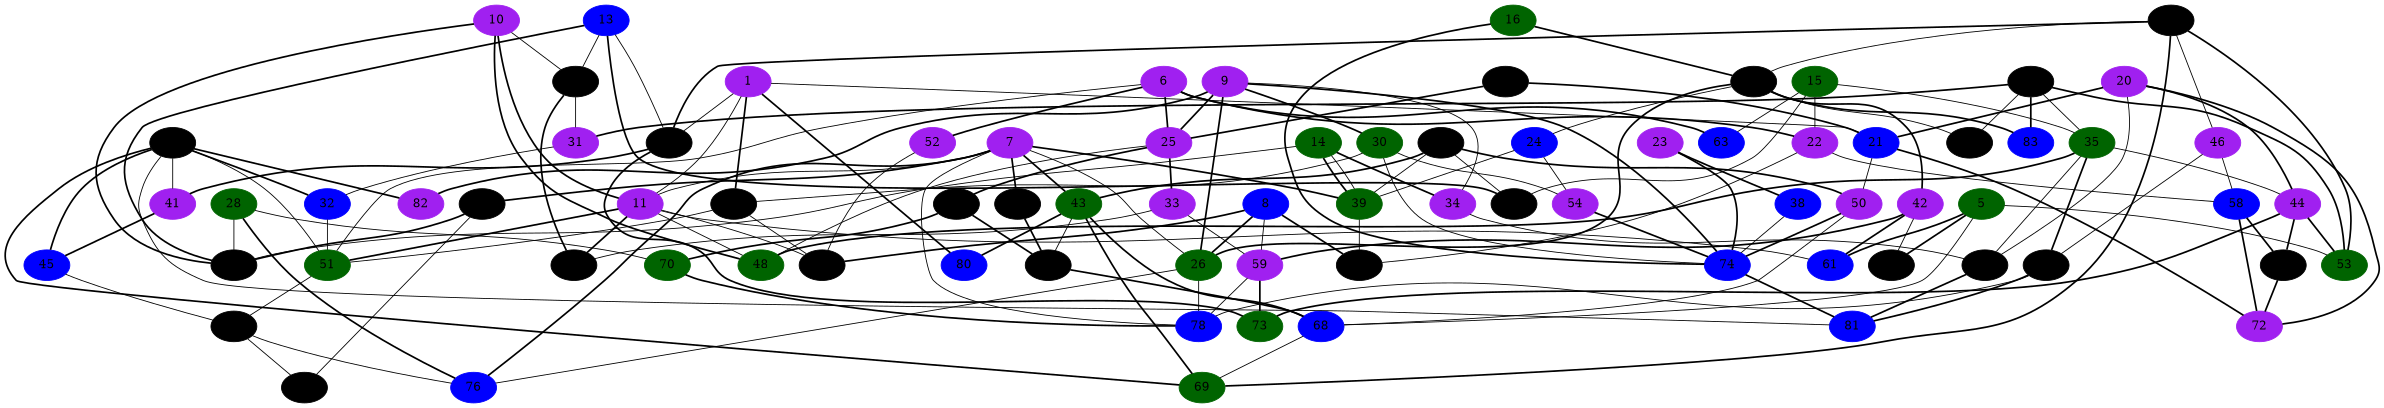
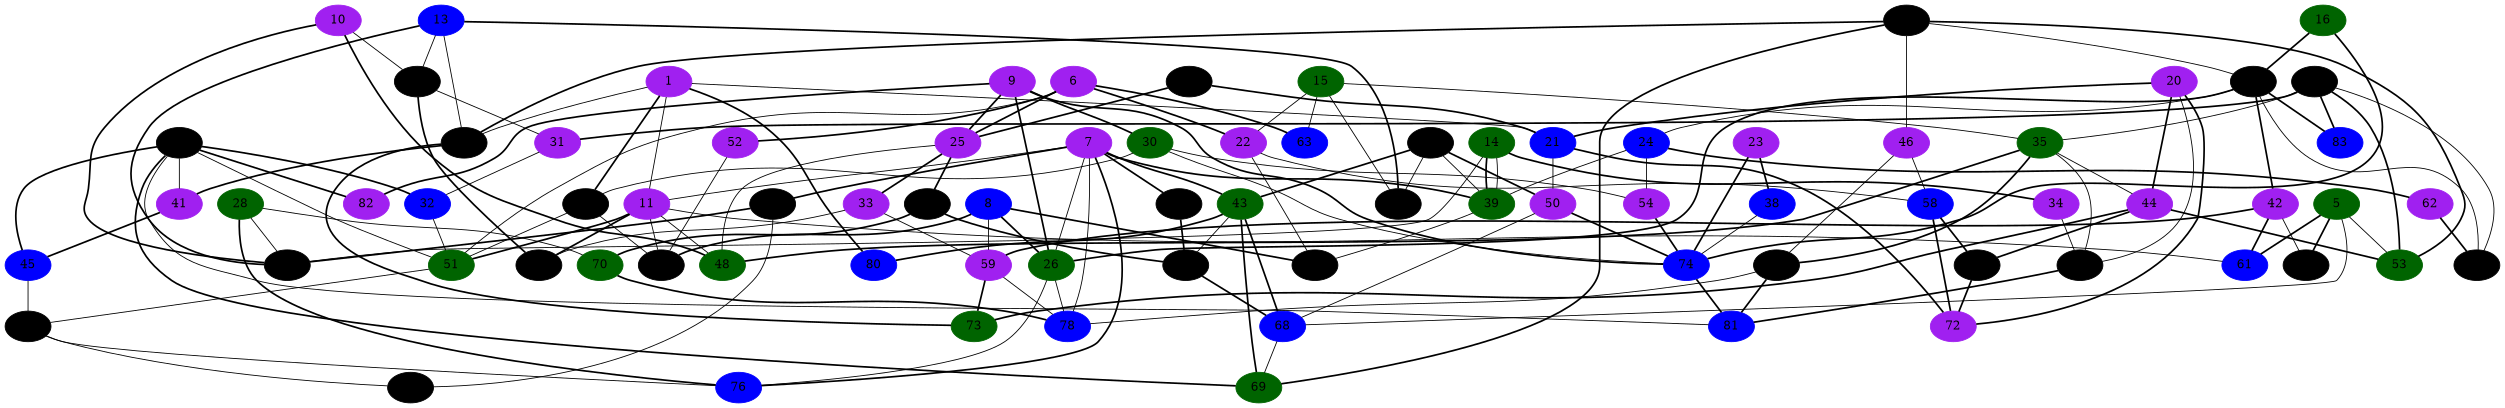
edge "9" -- "34": removed
edge "10" -- "11": removed
node "62": added
